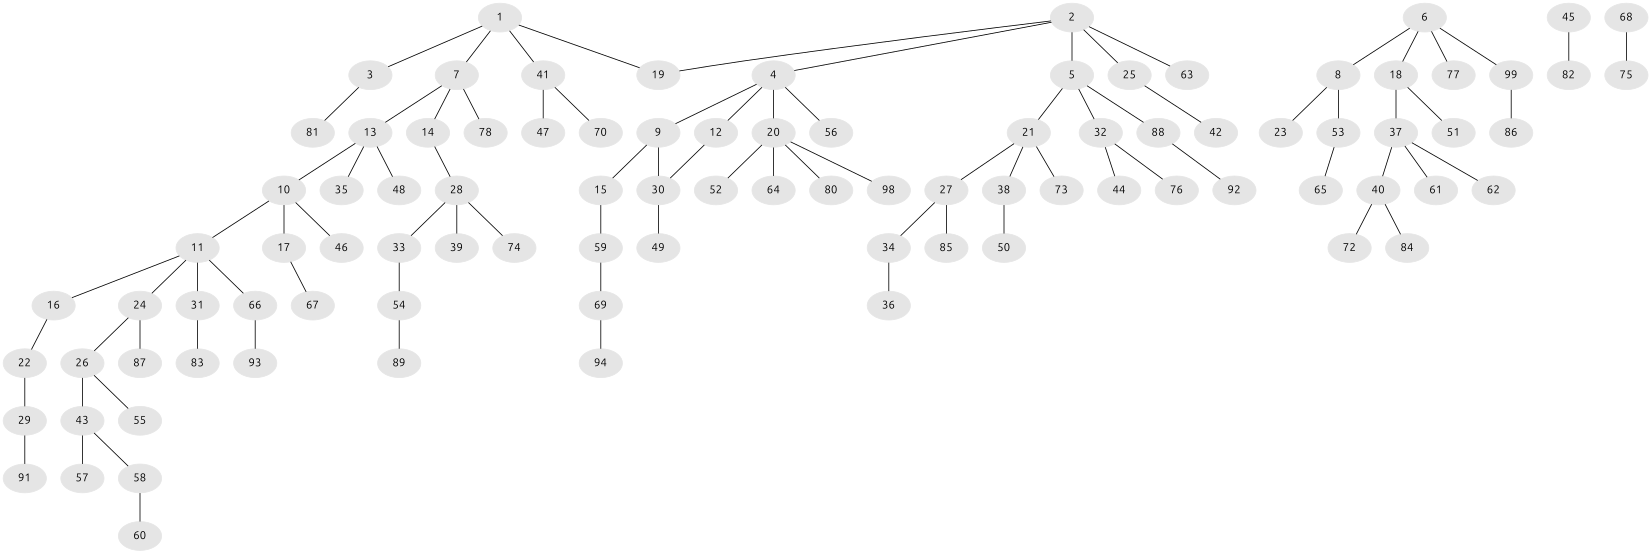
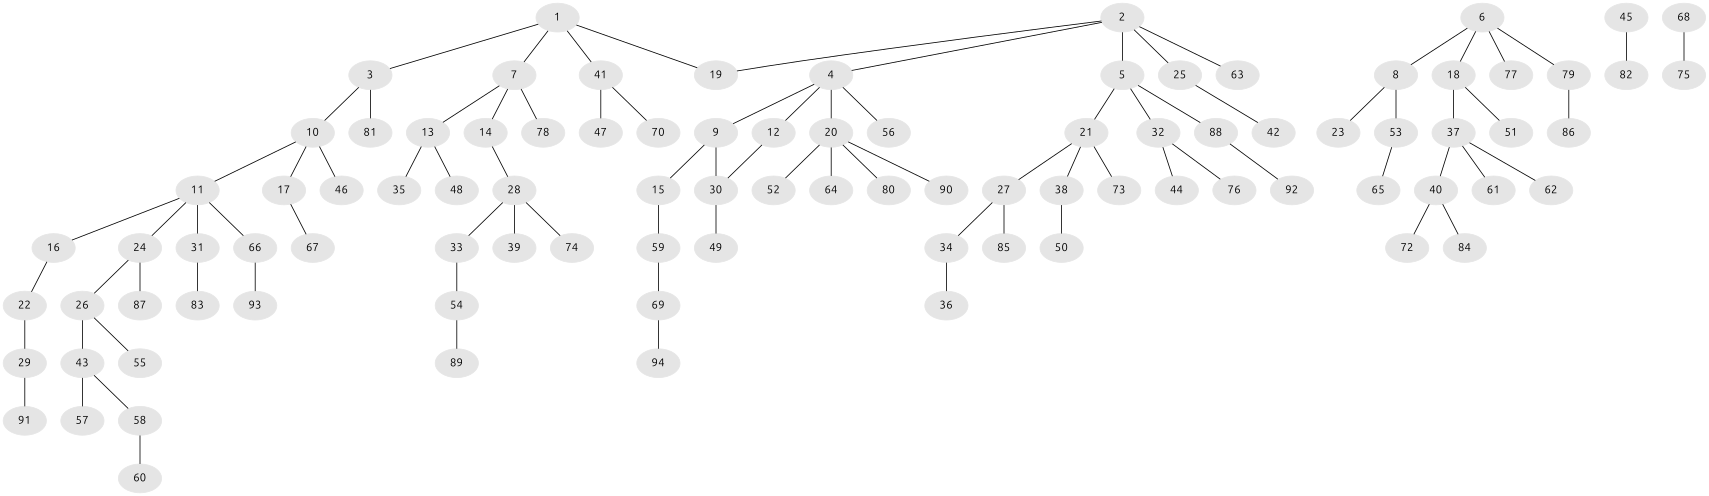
node "99": label "99" -> "79"
edge "13" -- "10": now "3" -- "10"
node "98": label "98" -> "90"
